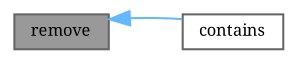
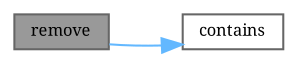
edge "contains" -> "remove": reversed
